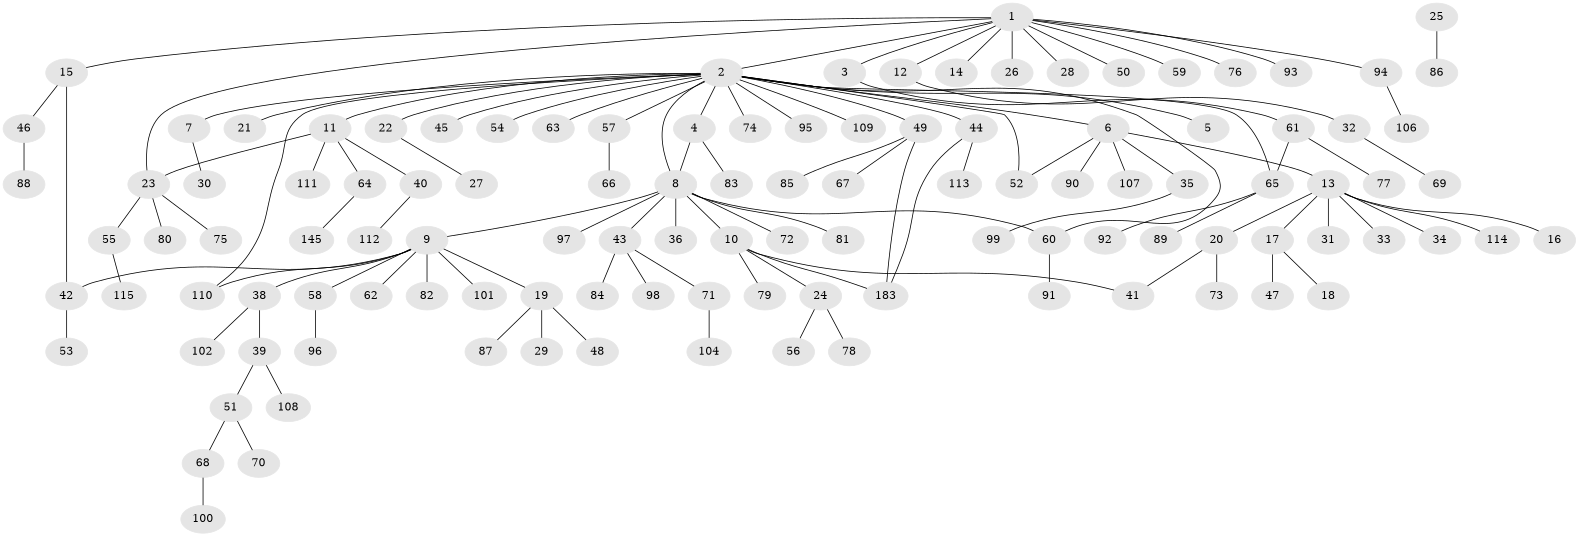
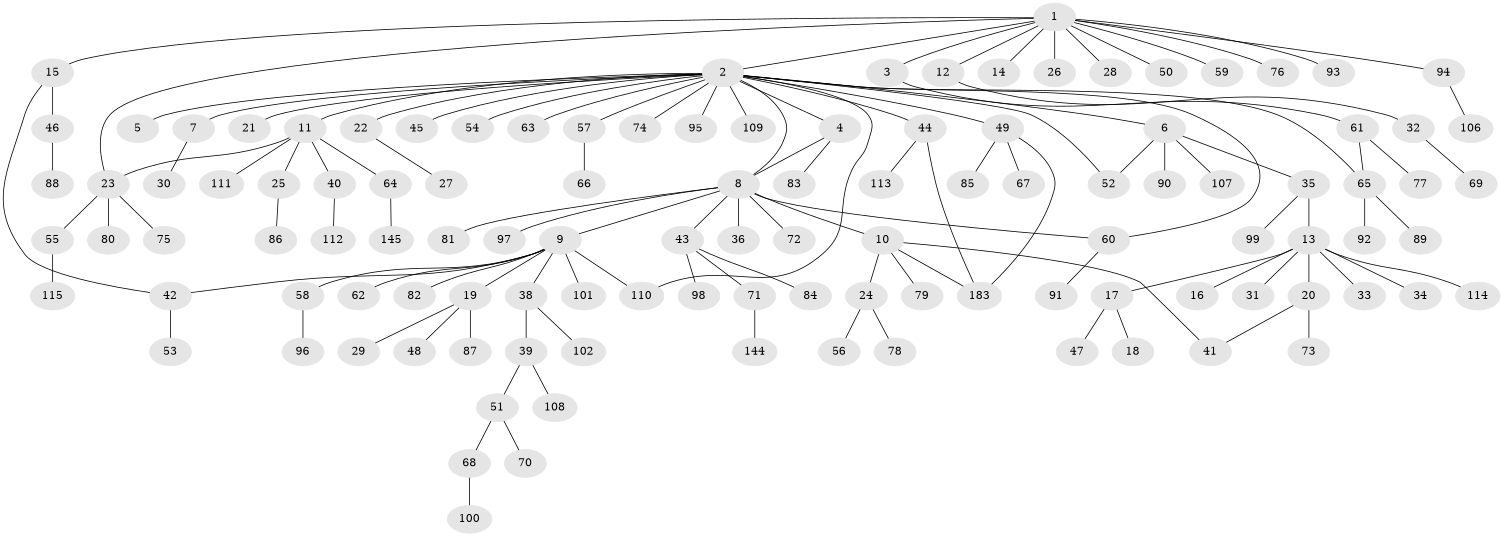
edge "6" -- "13": now "35" -- "13"
edge "11" -- "25": added
node "104": label "104" -> "144"
